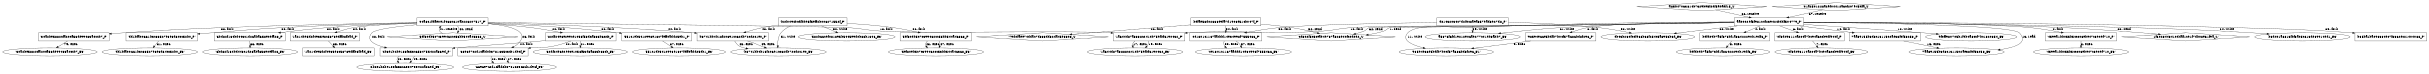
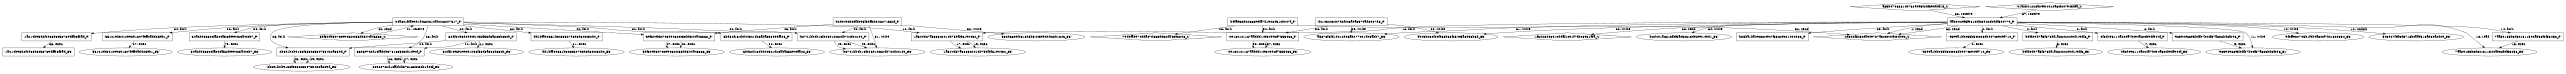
edge "'04a8c1fdae0e1f4680810ab226207517_P'" -> "'5ef80eb5c7c399462cc53bb544a46368_P'": added, label "42: fork"
node "'543e27fca3d5718bcaae518ae30a2d0e_F3'": added
